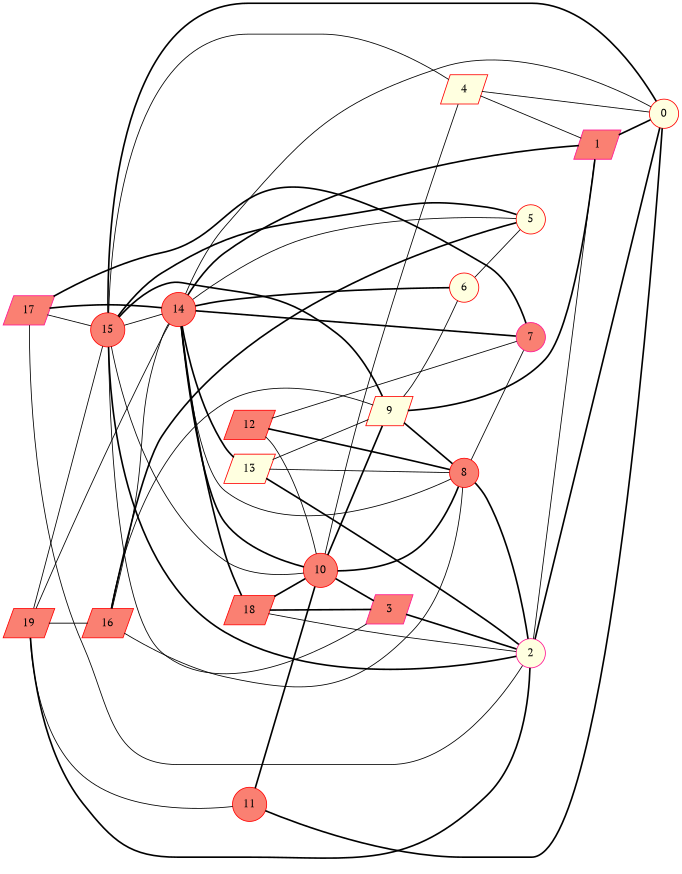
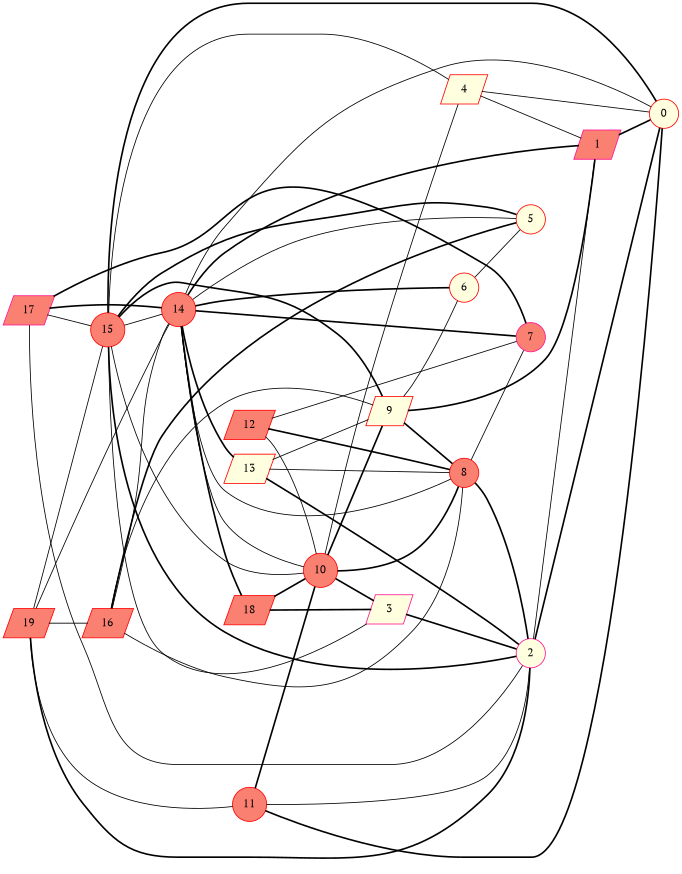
edge "14" -- "10": style bold -> solid
node "3": fillcolor salmon -> lightyellow
edge "18" -- "2": now "11" -- "2"
